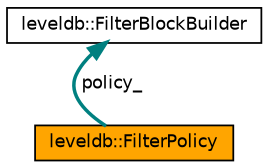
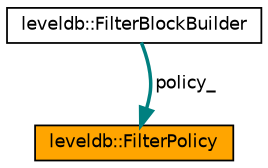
edge "leveldb::FilterPolicy" -> "leveldb::FilterBlockBuilder": reversed
